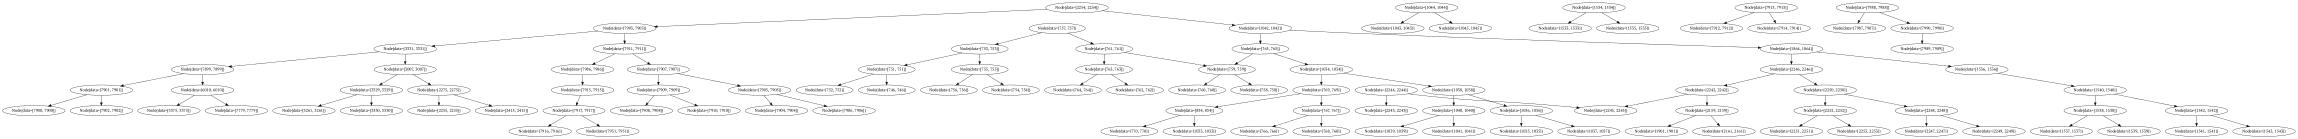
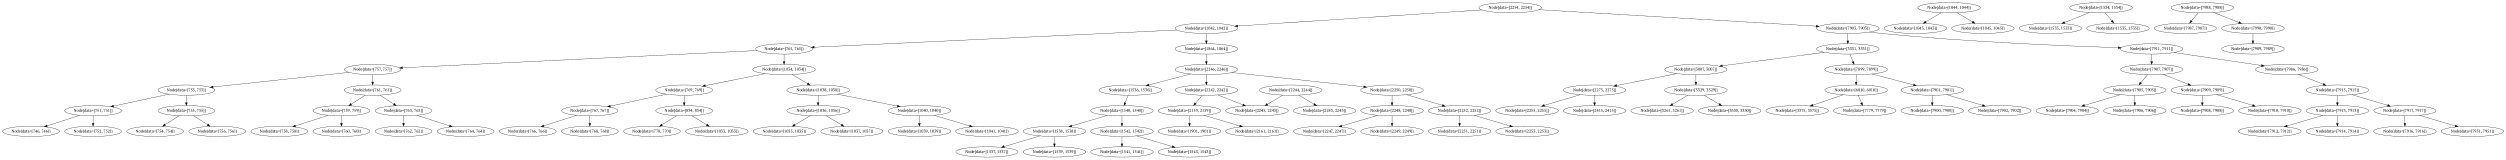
edge "Node{data=[765, 765]}" -> "Node{data=[759, 759]}": now "Node{data=[765, 765]}" -> "Node{data=[757, 757]}"
edge "Node{data=[1864, 1864]}" -> "Node{data=[1536, 1536]}": now "Node{data=[2246, 2246]}" -> "Node{data=[1536, 1536]}"
edge "Node{data=[7915, 7915]}" -> "Node{data=[7913, 7913]}": added
